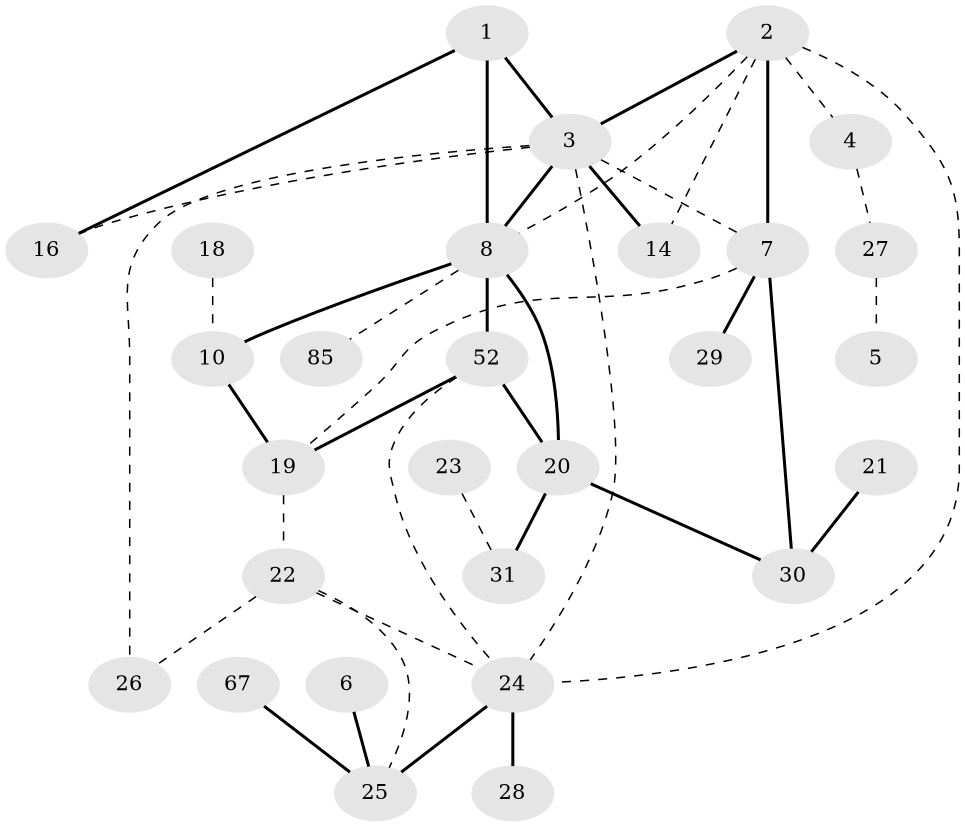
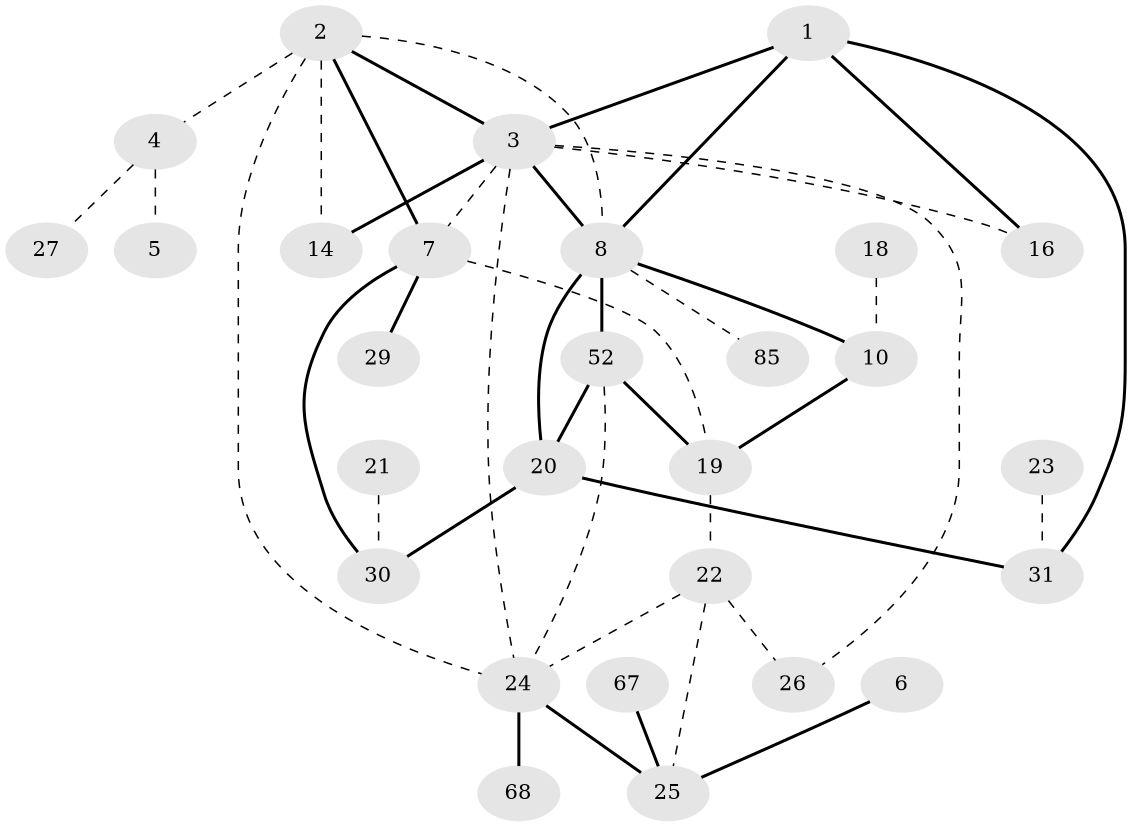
edge "1" -- "31": added
edge "27" -- "5": now "4" -- "5"
edge "21" -- "30": style bold -> dashed
node "28": label "28" -> "68"
